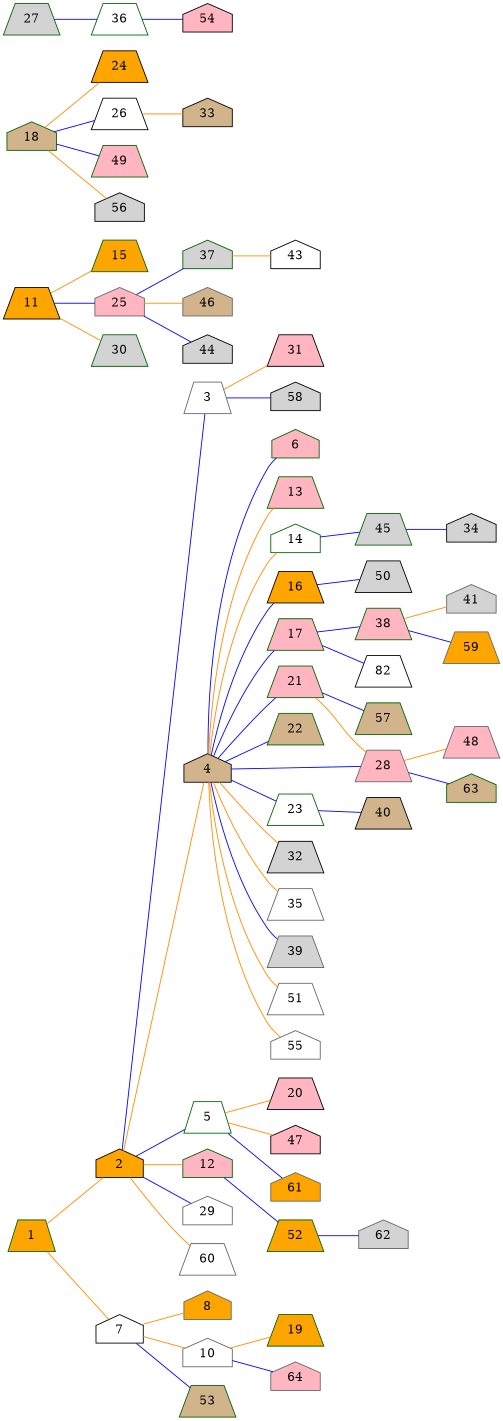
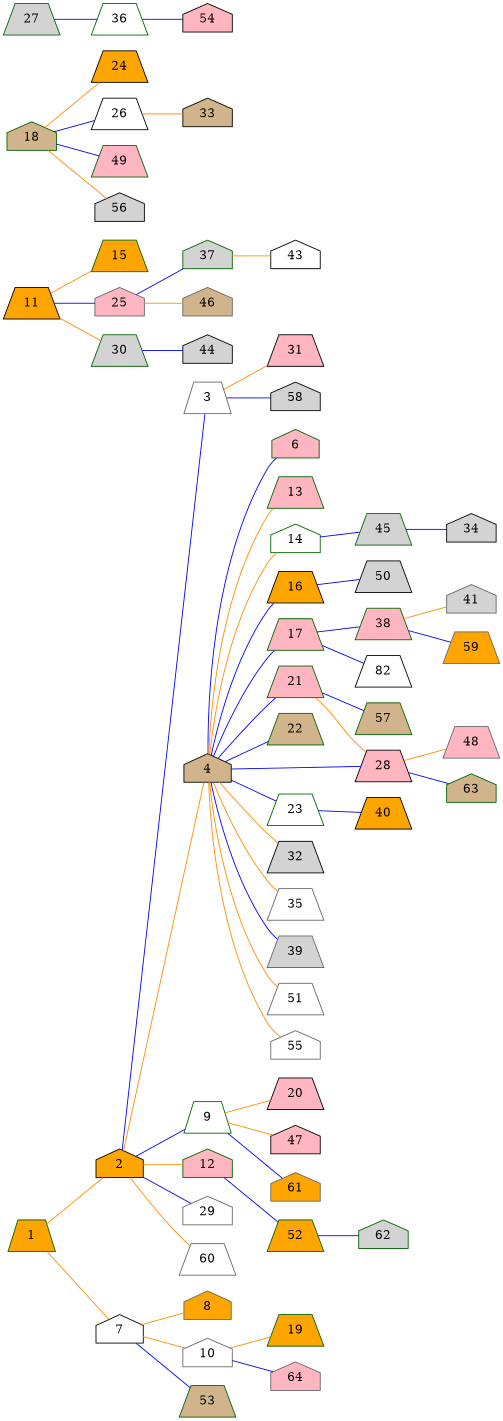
edge "25" -- "44": now "30" -- "44"
node "28": color gray40 -> black
node "40": fillcolor tan -> orange
node "5": label "5" -> "9"
node "62": color gray40 -> darkgreen
